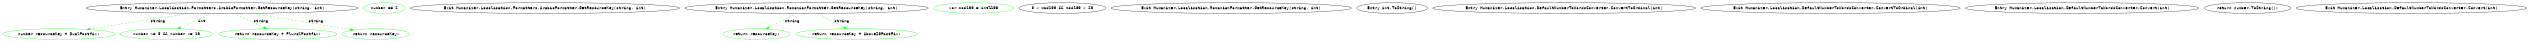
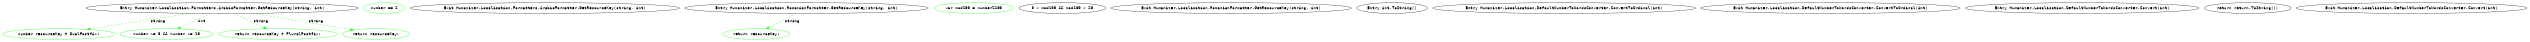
node "var mod100 = int%100": label "var mod100 = int%100" -> "var mod100 = number%100"
node "return number.ToString();": label "return number.ToString();" -> "return return.ToString();"
node "return resourceKey + Above20PostFix;": removed
